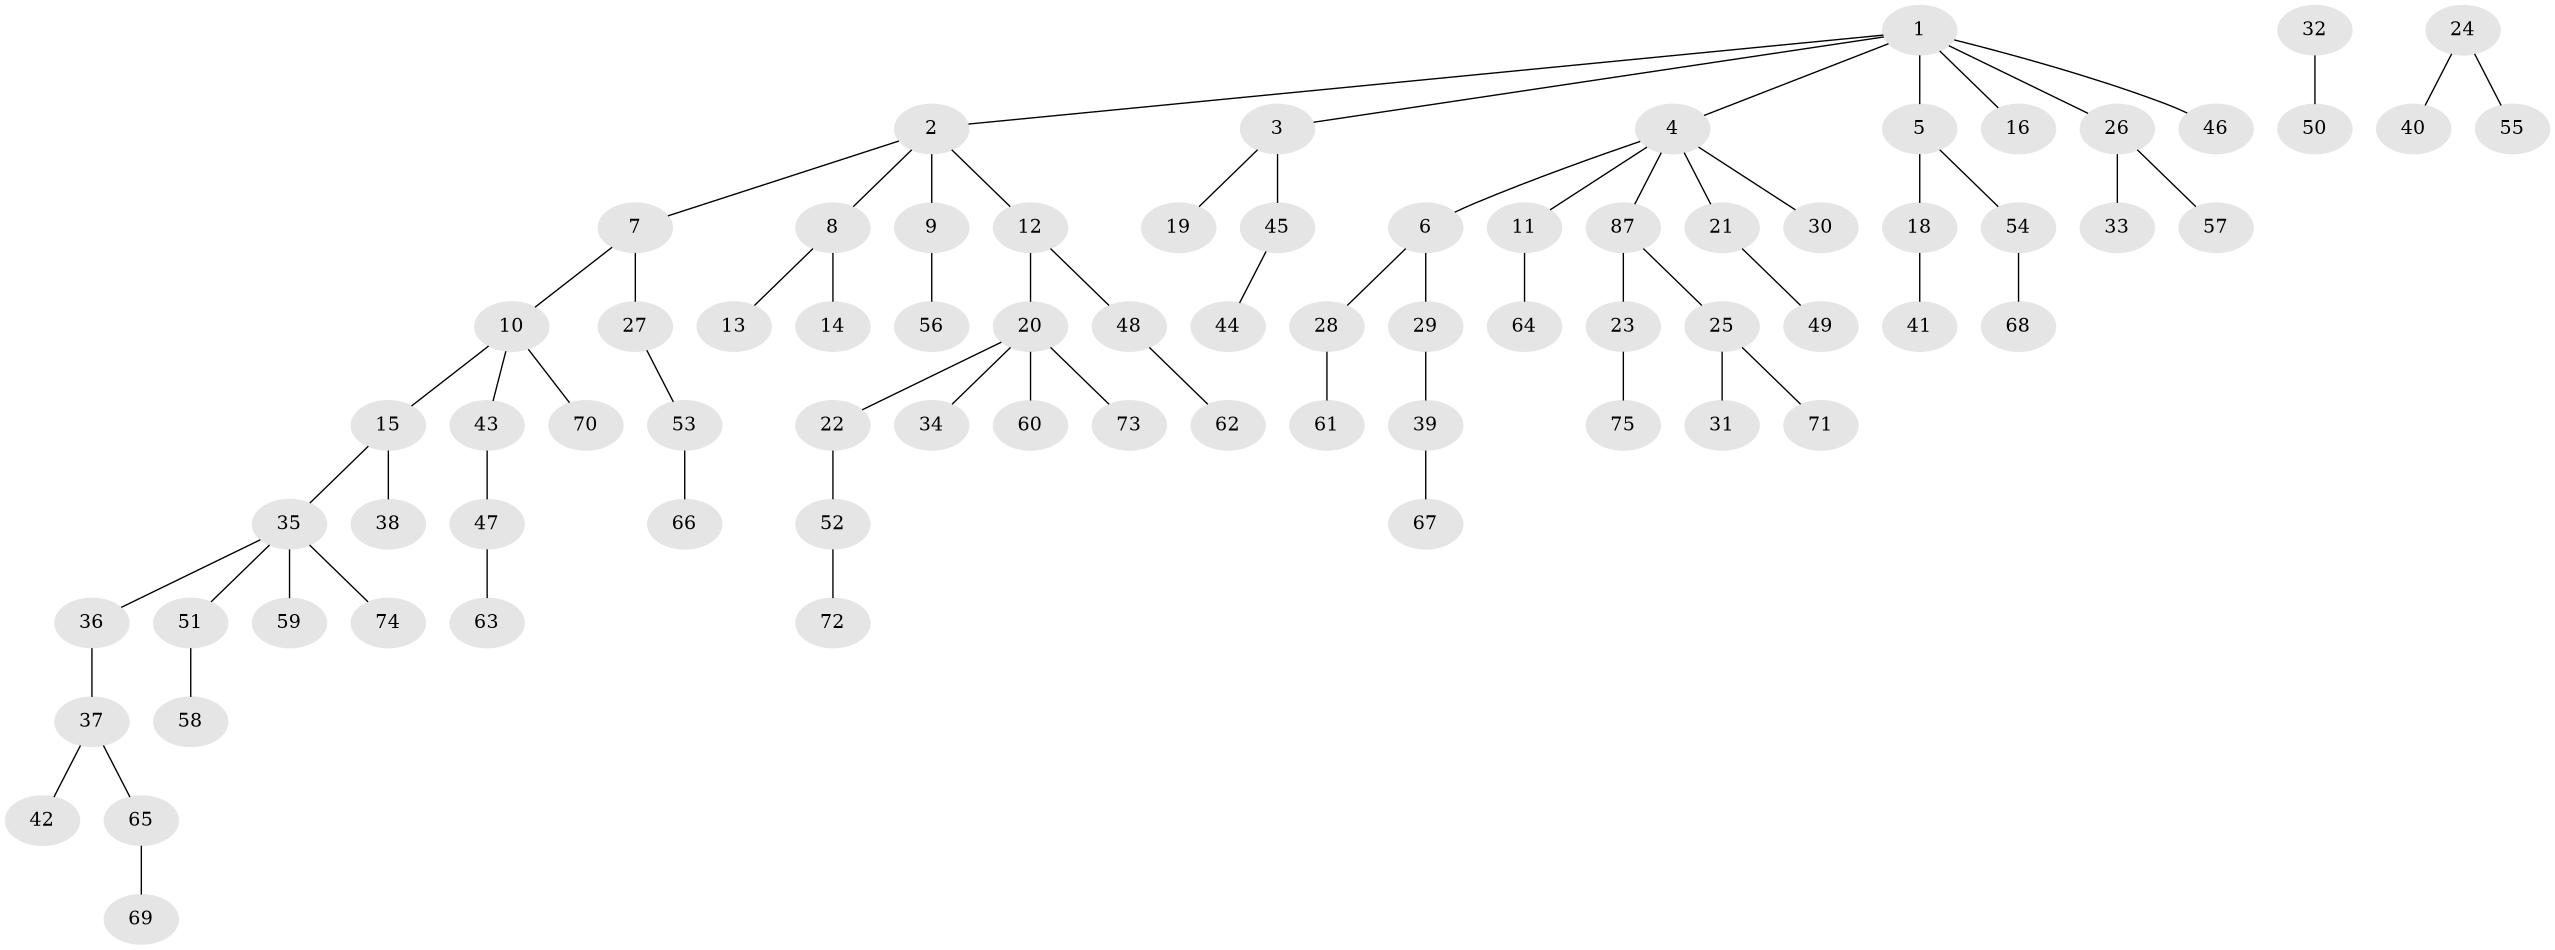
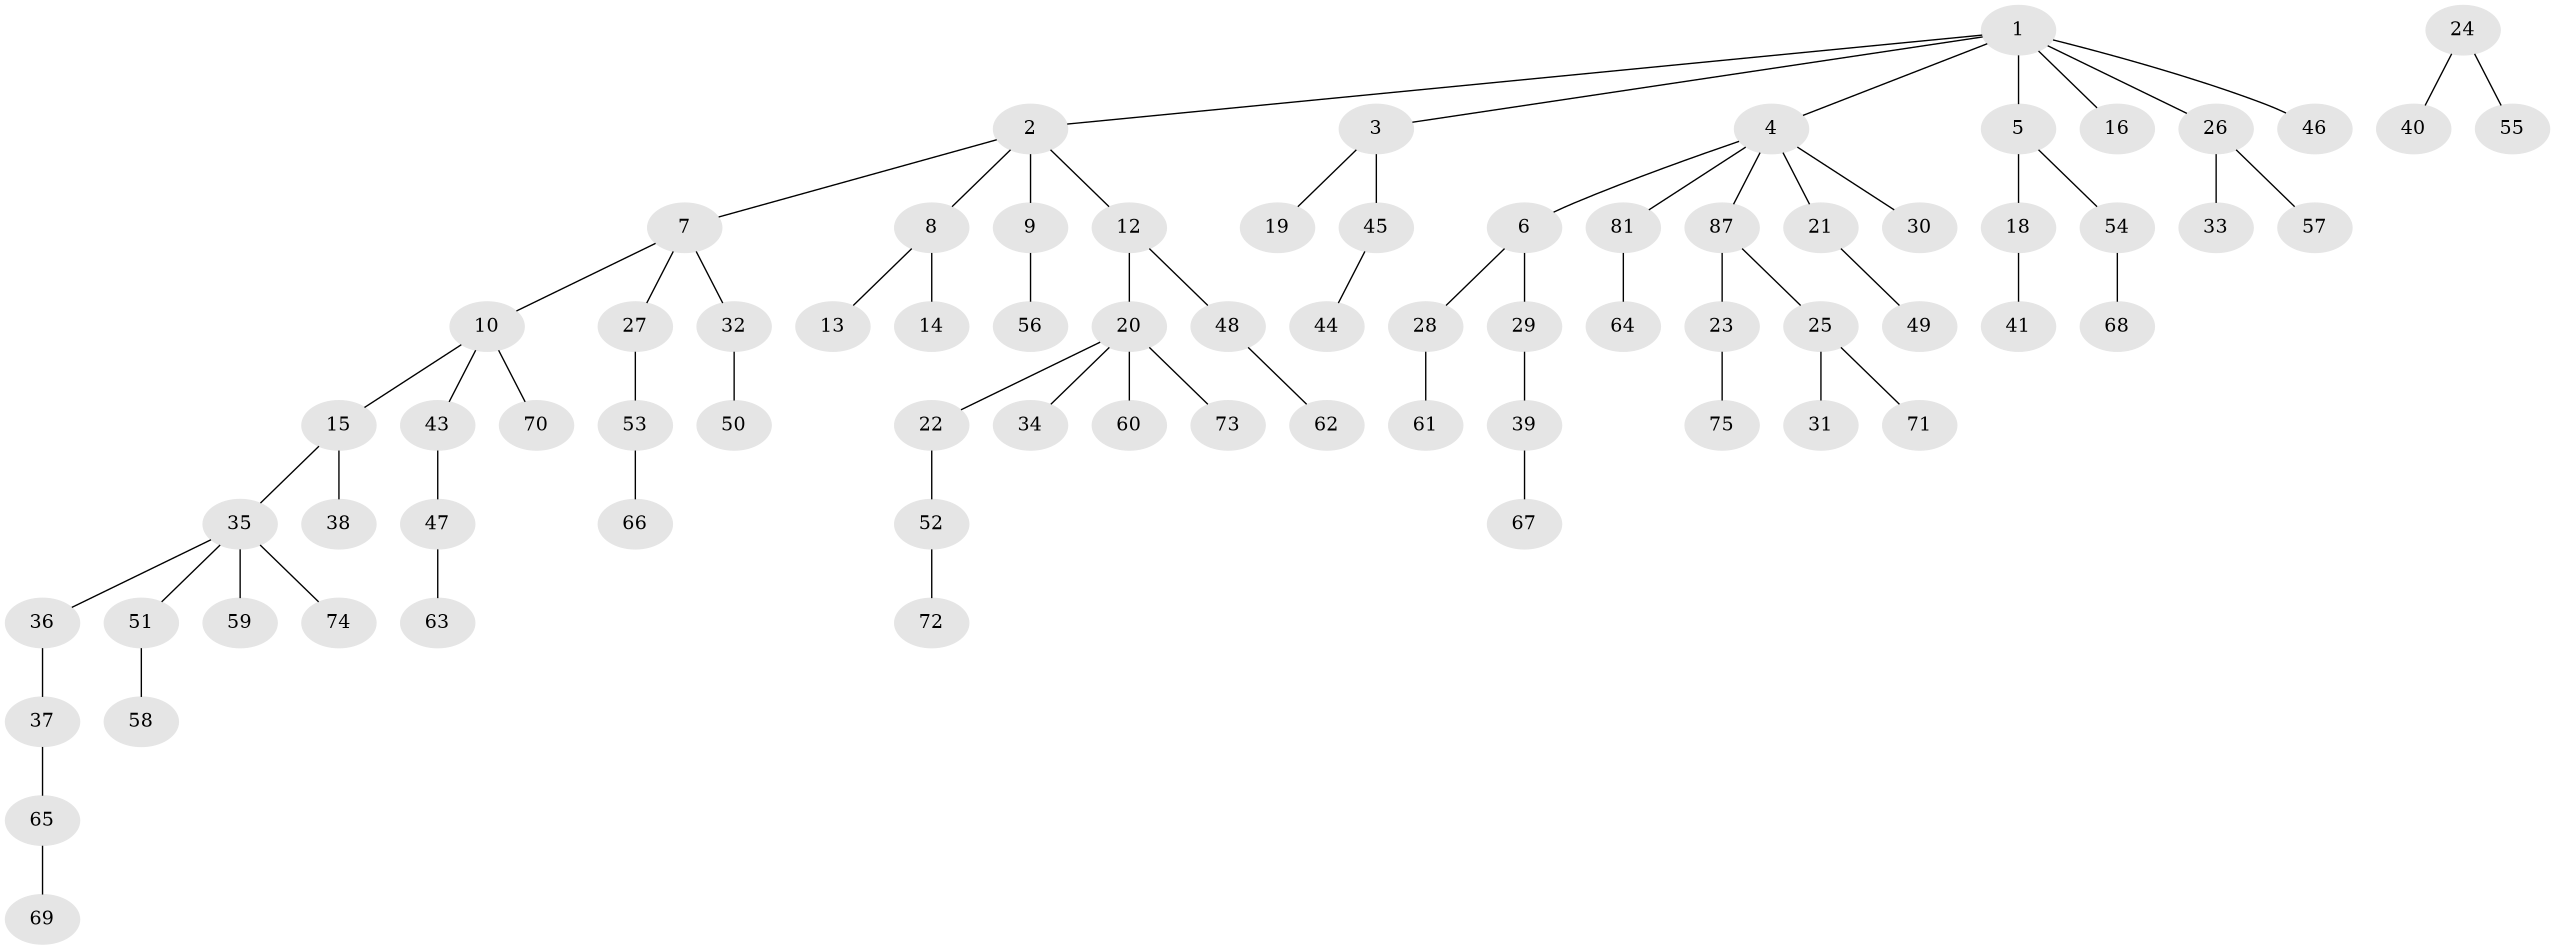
node "11": label "11" -> "81"
edge "7" -- "32": added
node "42": removed
